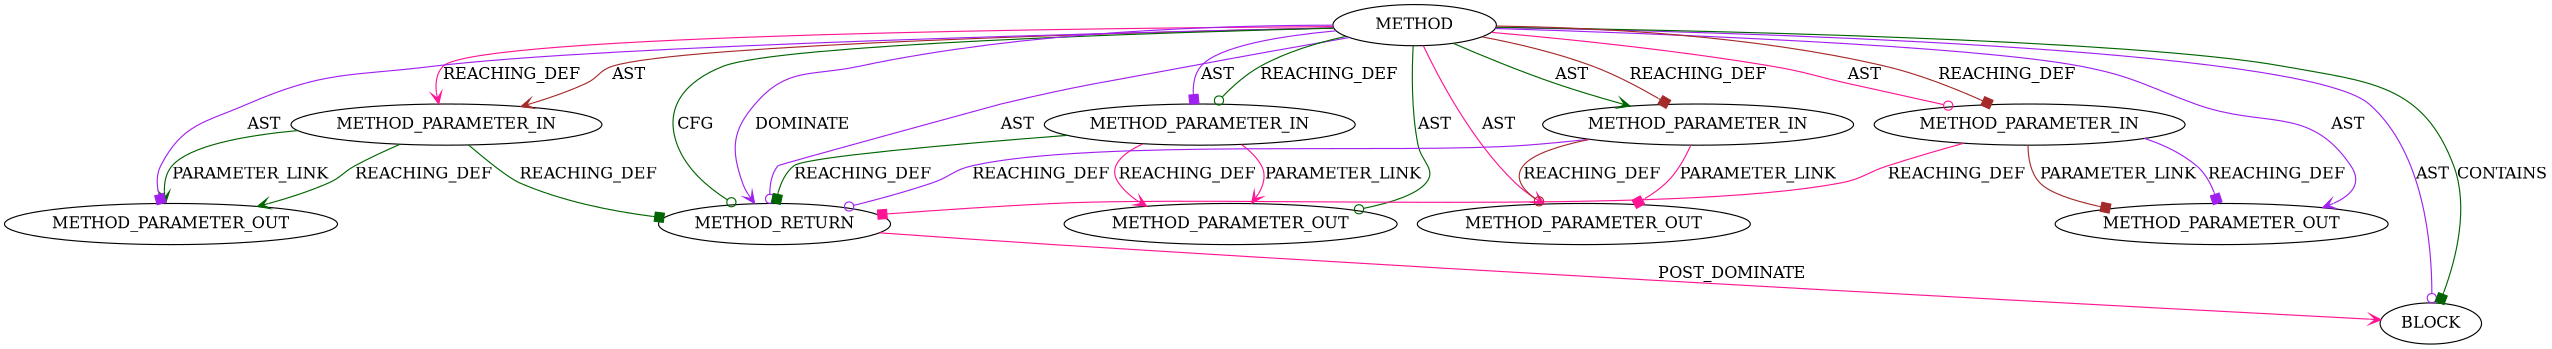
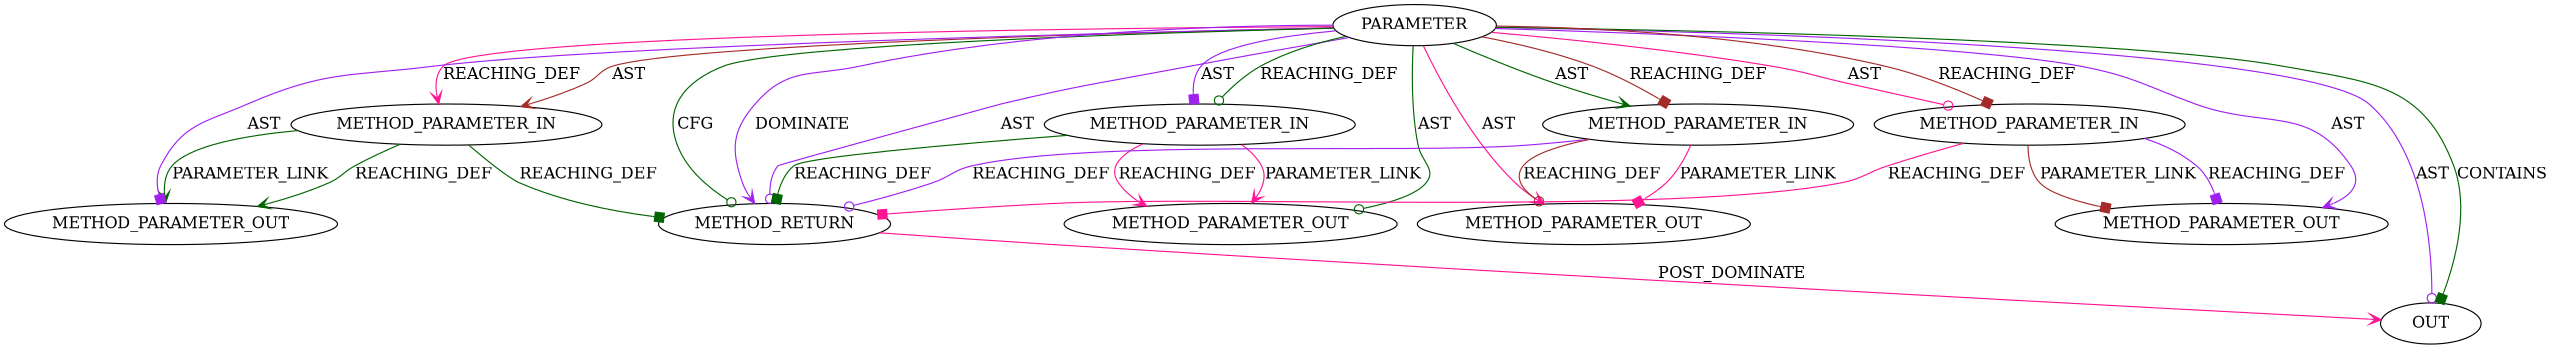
node "METHOD": label "METHOD" -> "PARAMETER"
node "BLOCK": label "BLOCK" -> "OUT"
